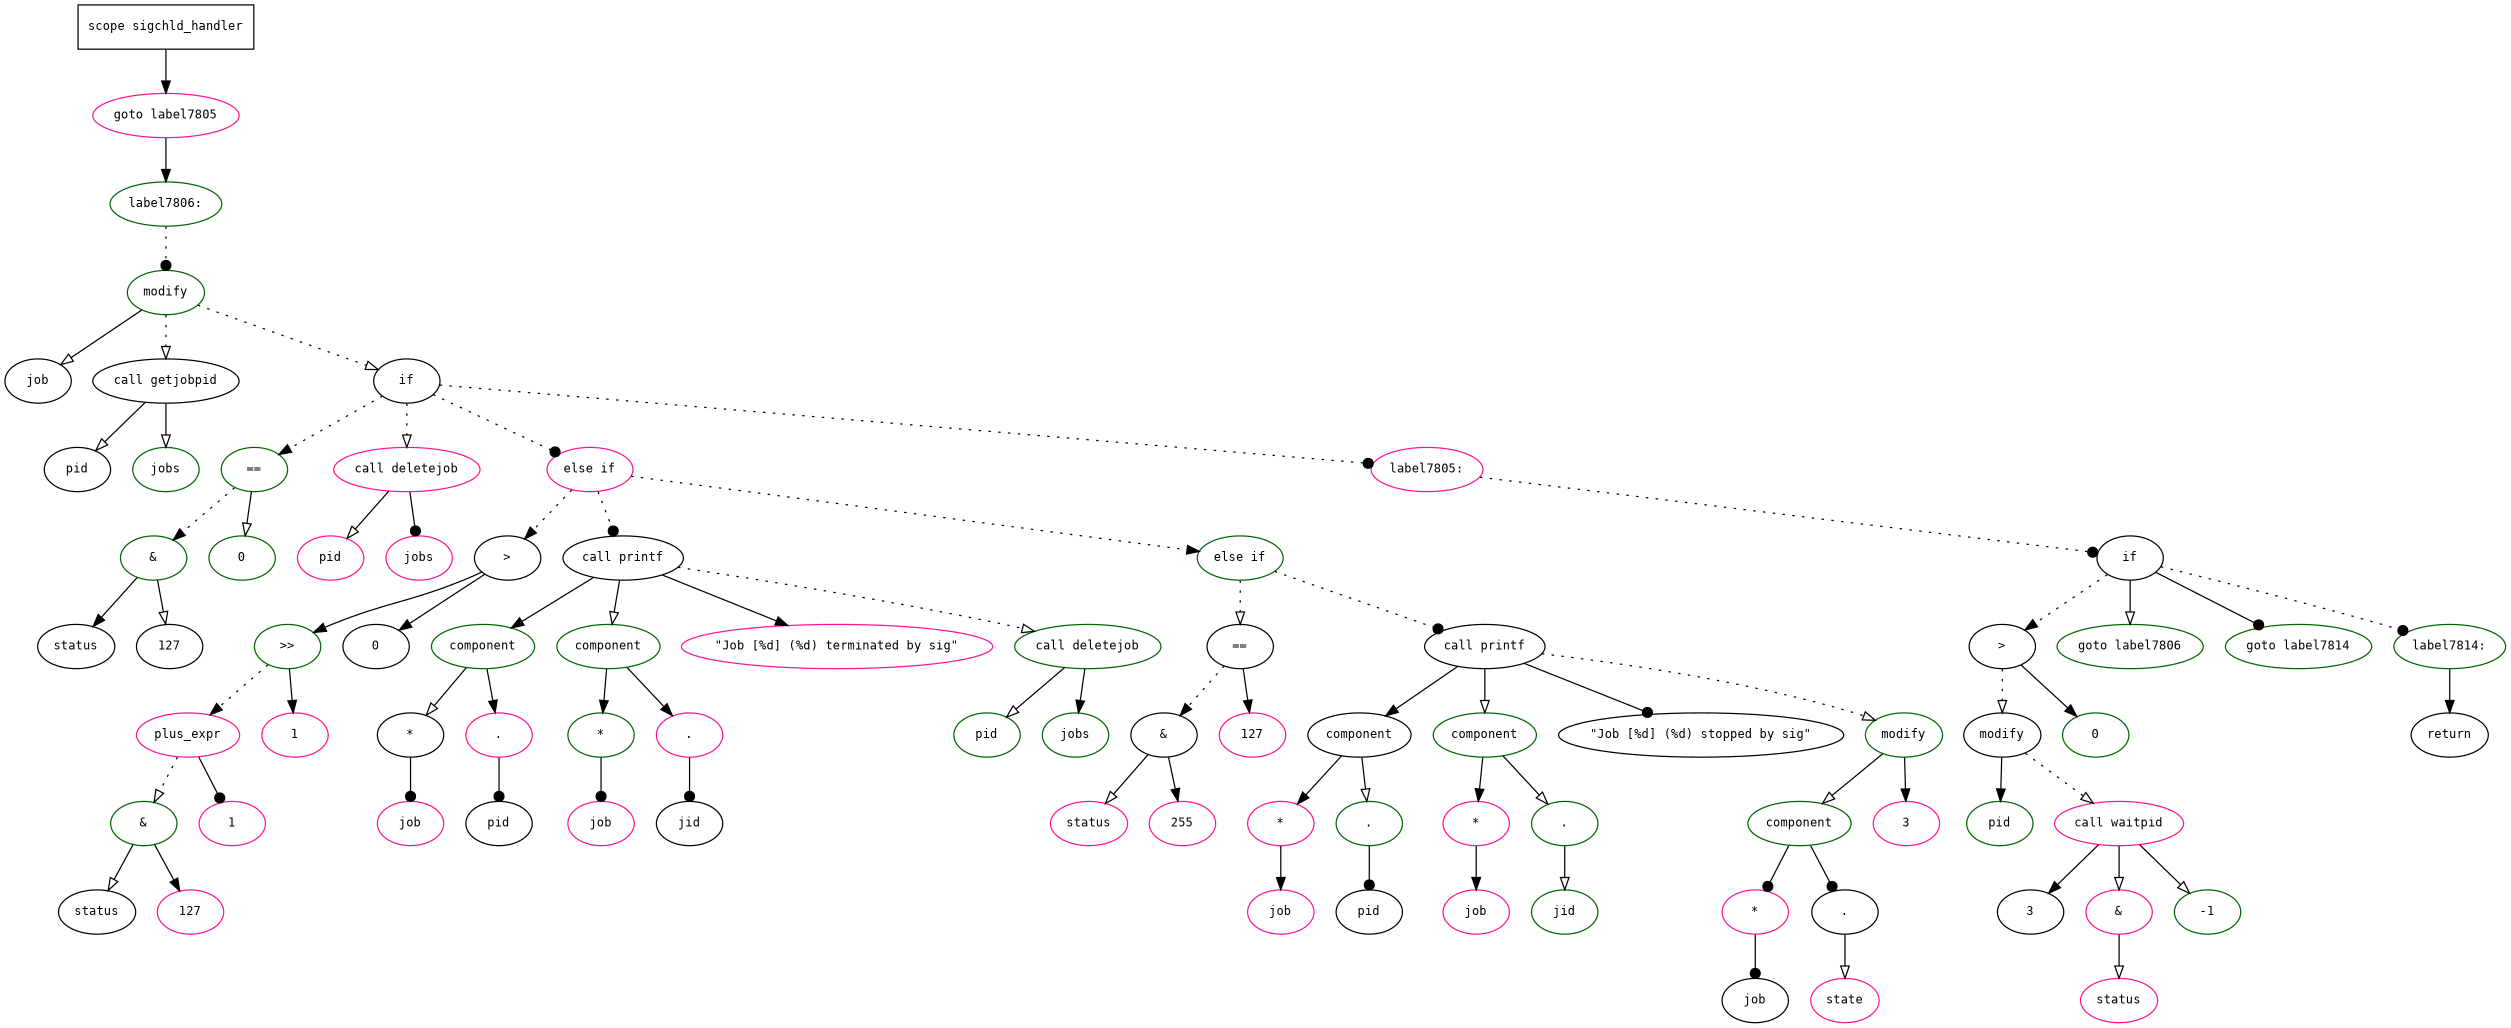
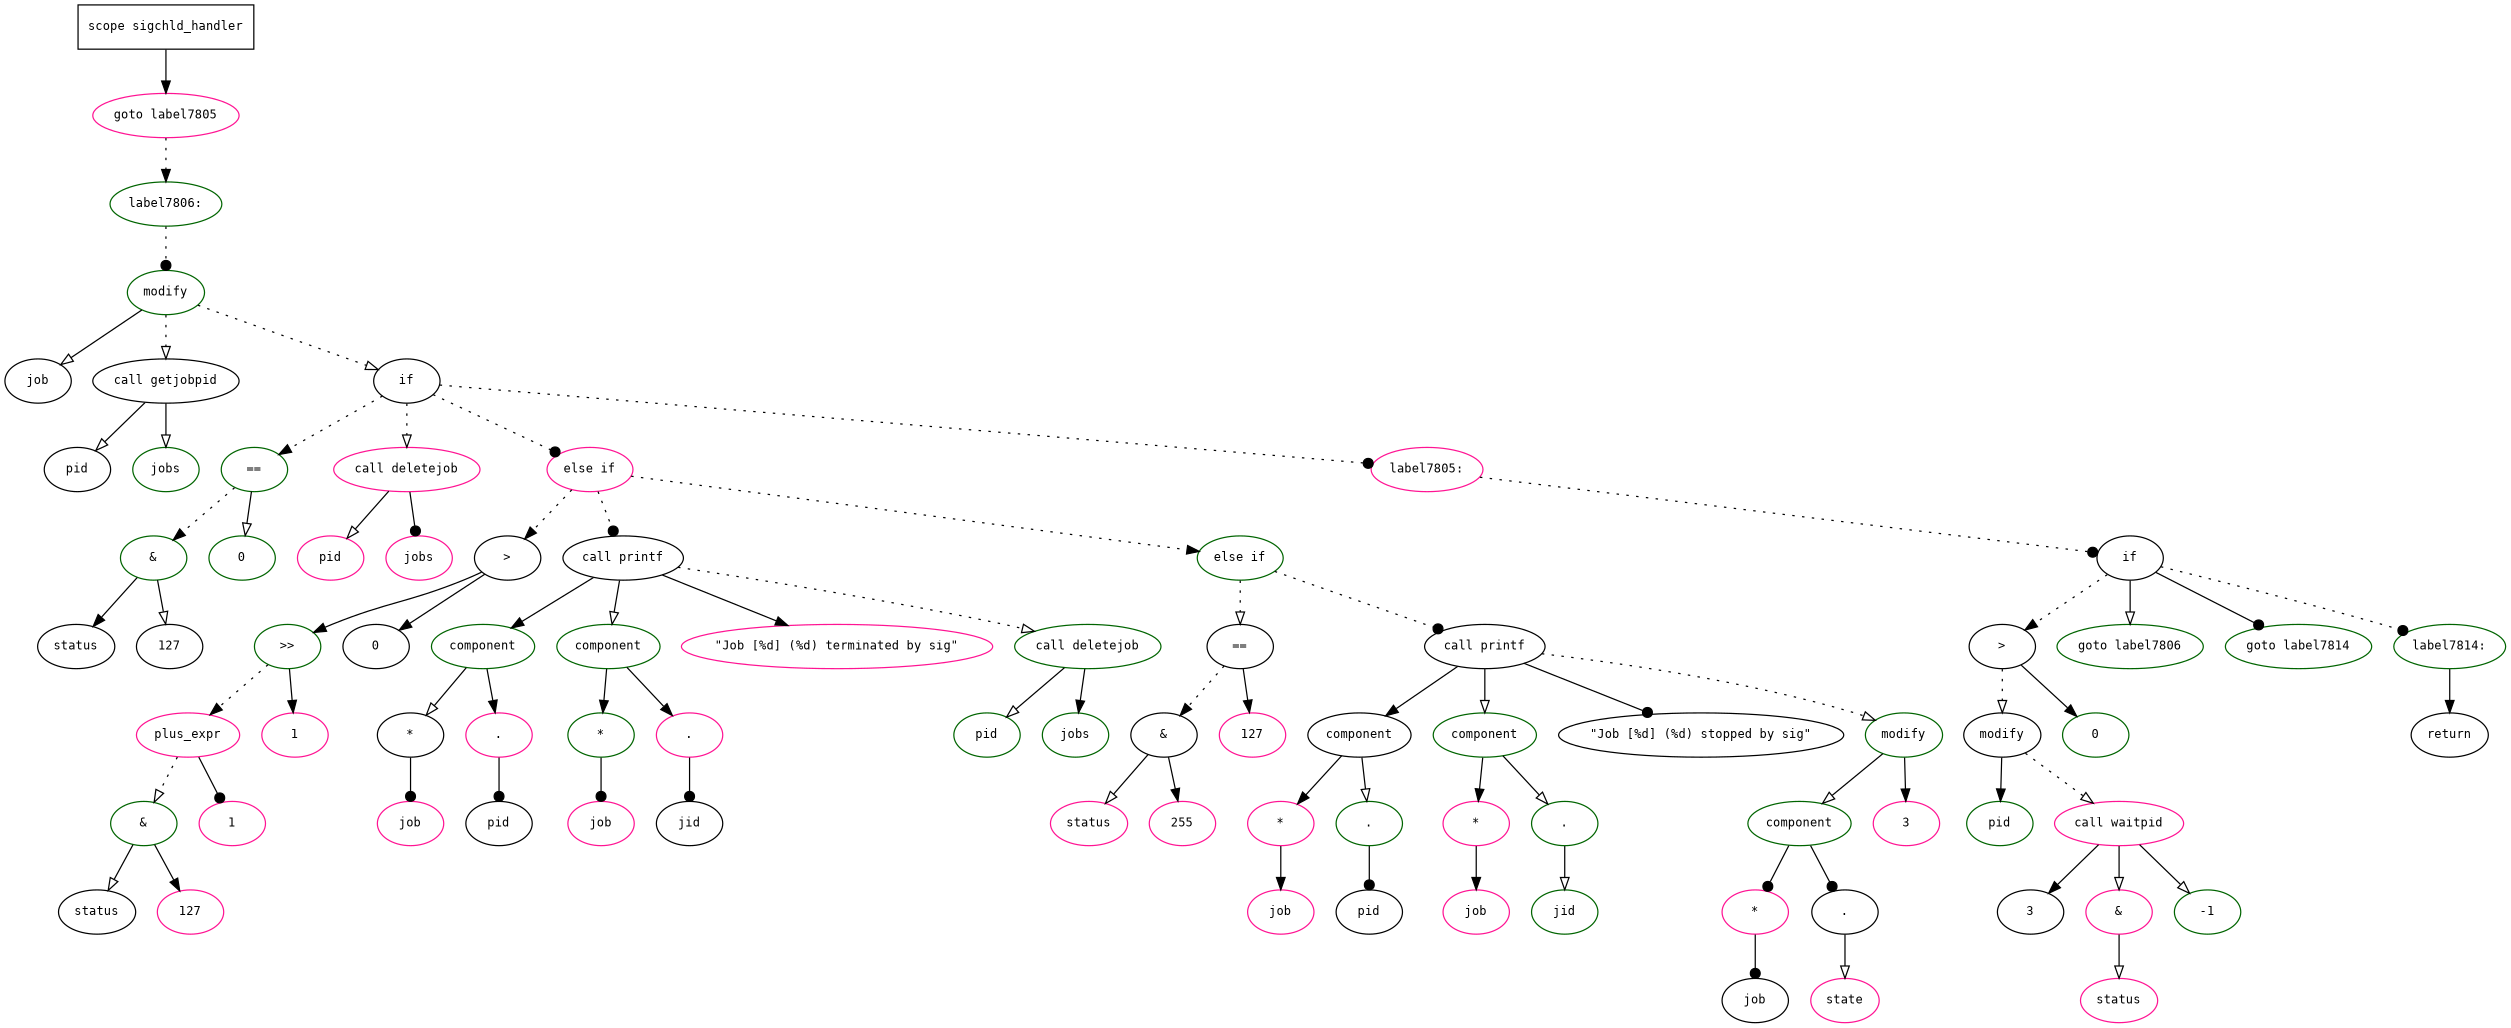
edge "goto label7805" -> "label7806:": style solid -> dotted
